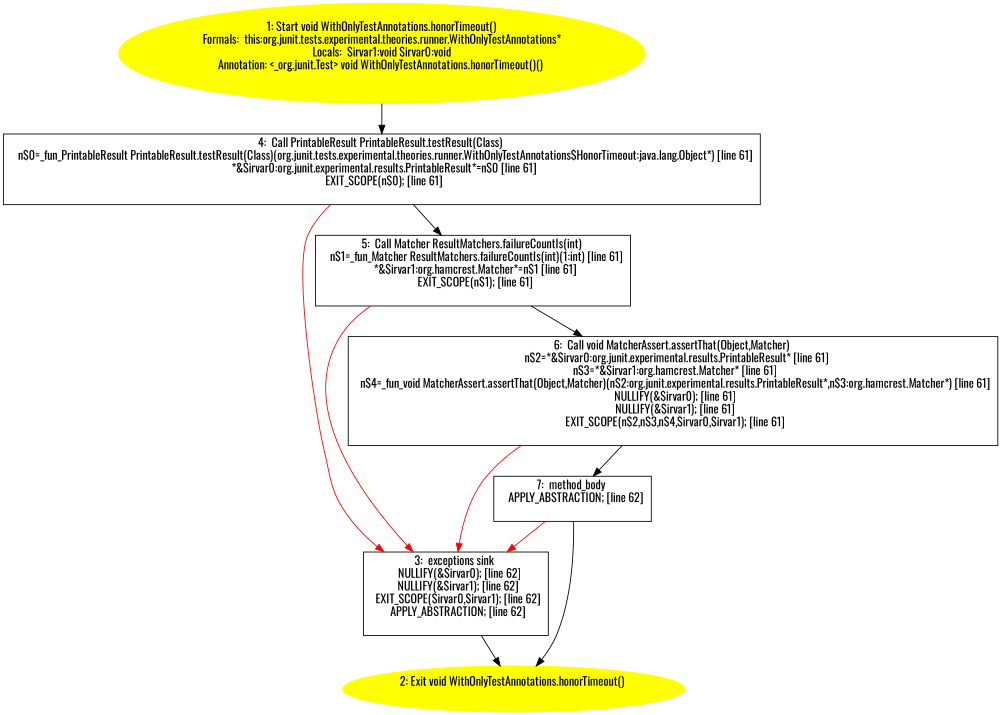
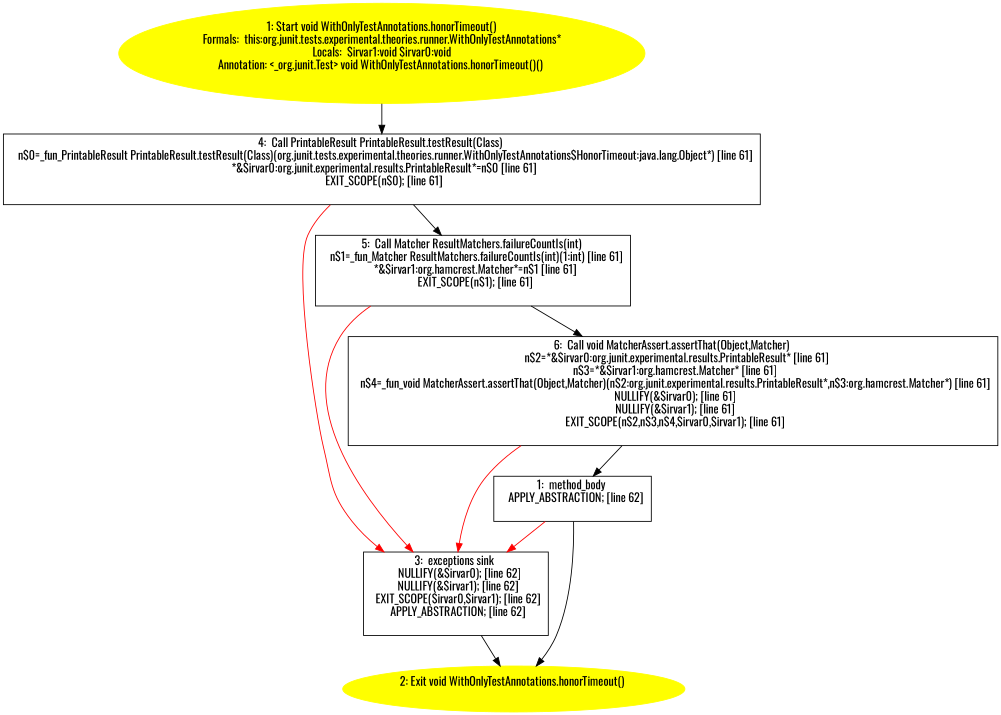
node "7:  method_body APPLY_ABSTRACTION; [line 62]": label "7:  method_body APPLY_ABSTRACTION; [line 62]" -> "1:  method_body APPLY_ABSTRACTION; [line 62]"
